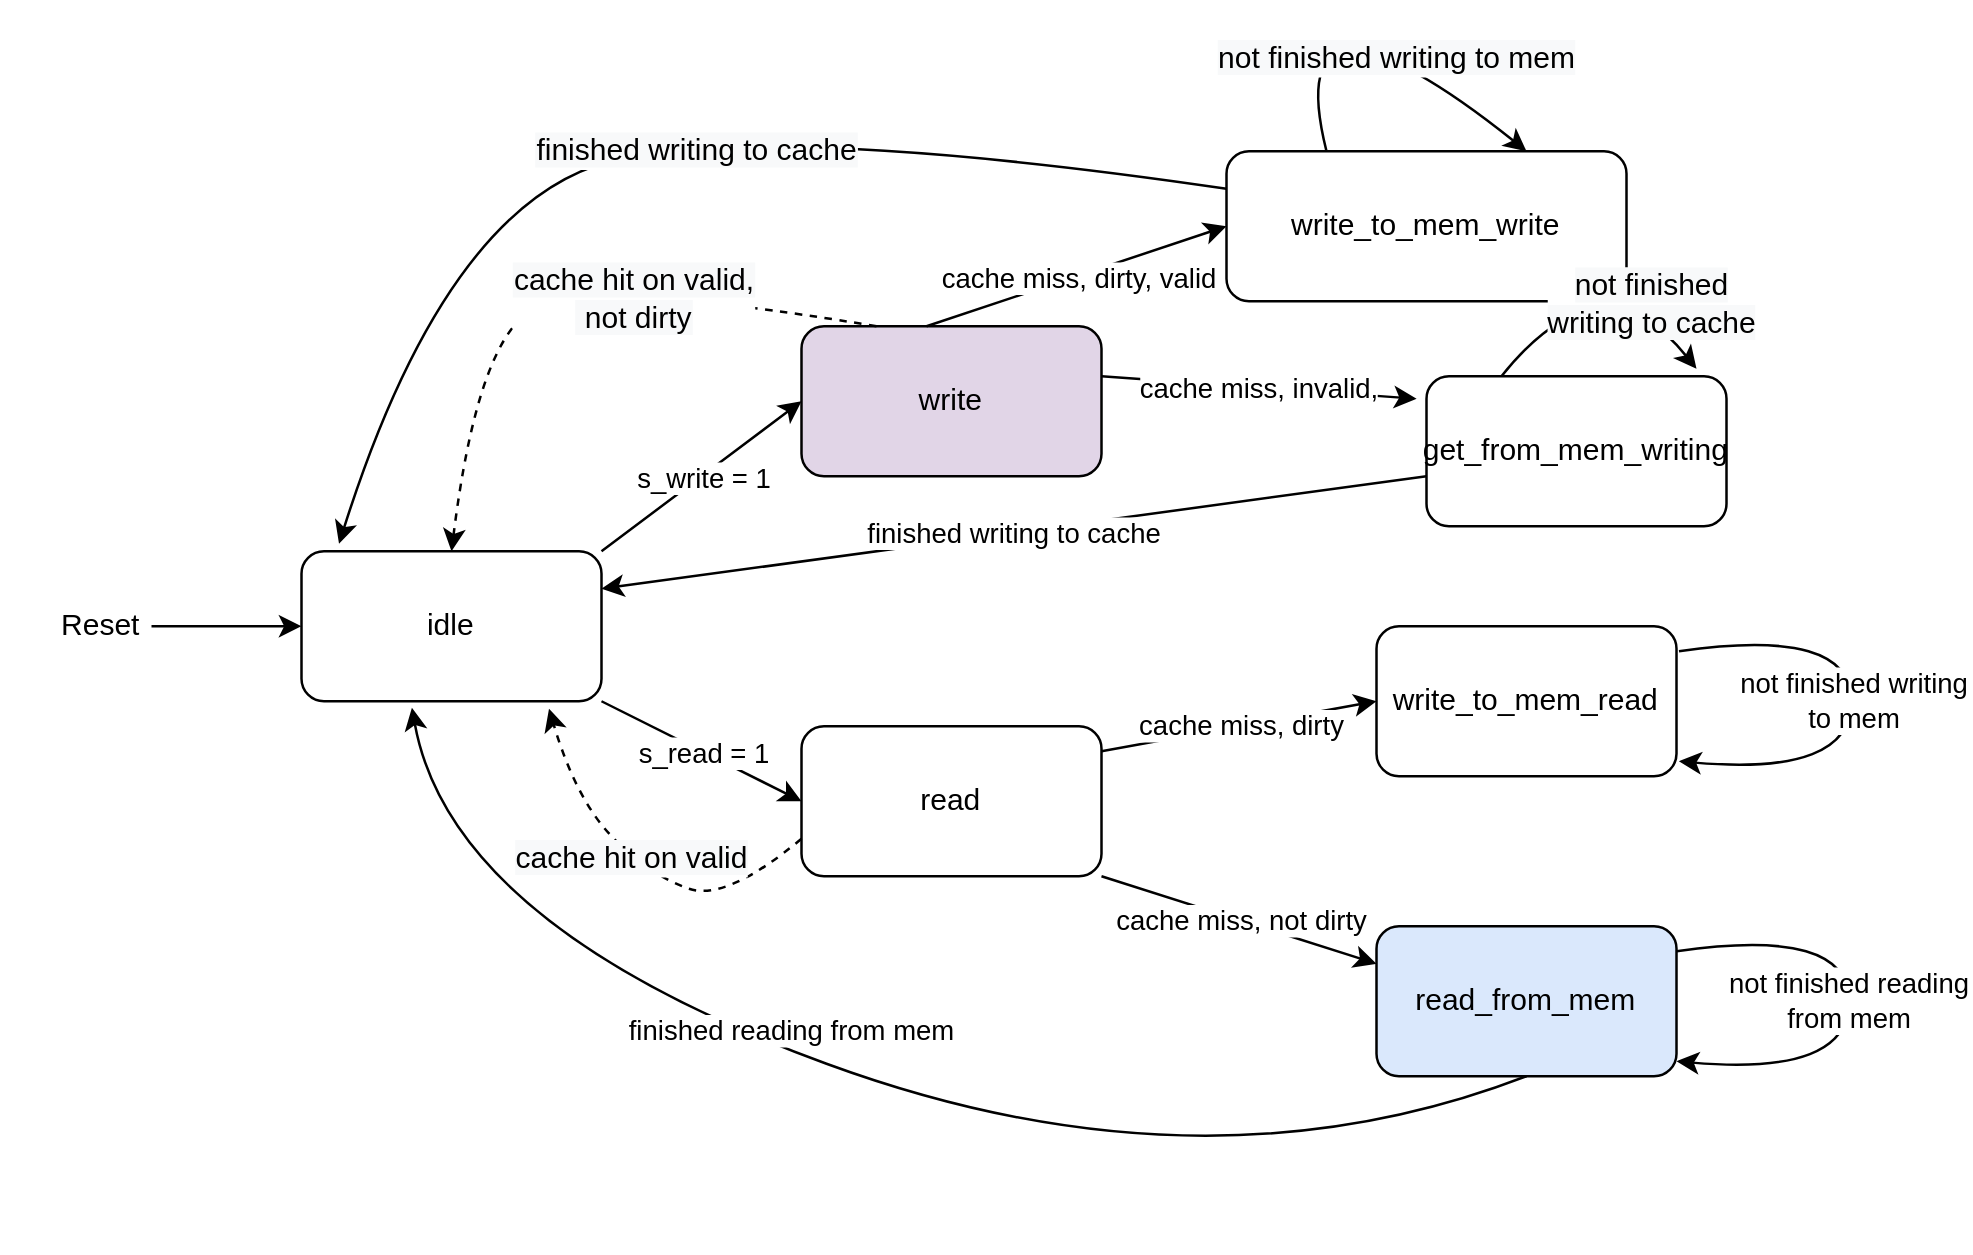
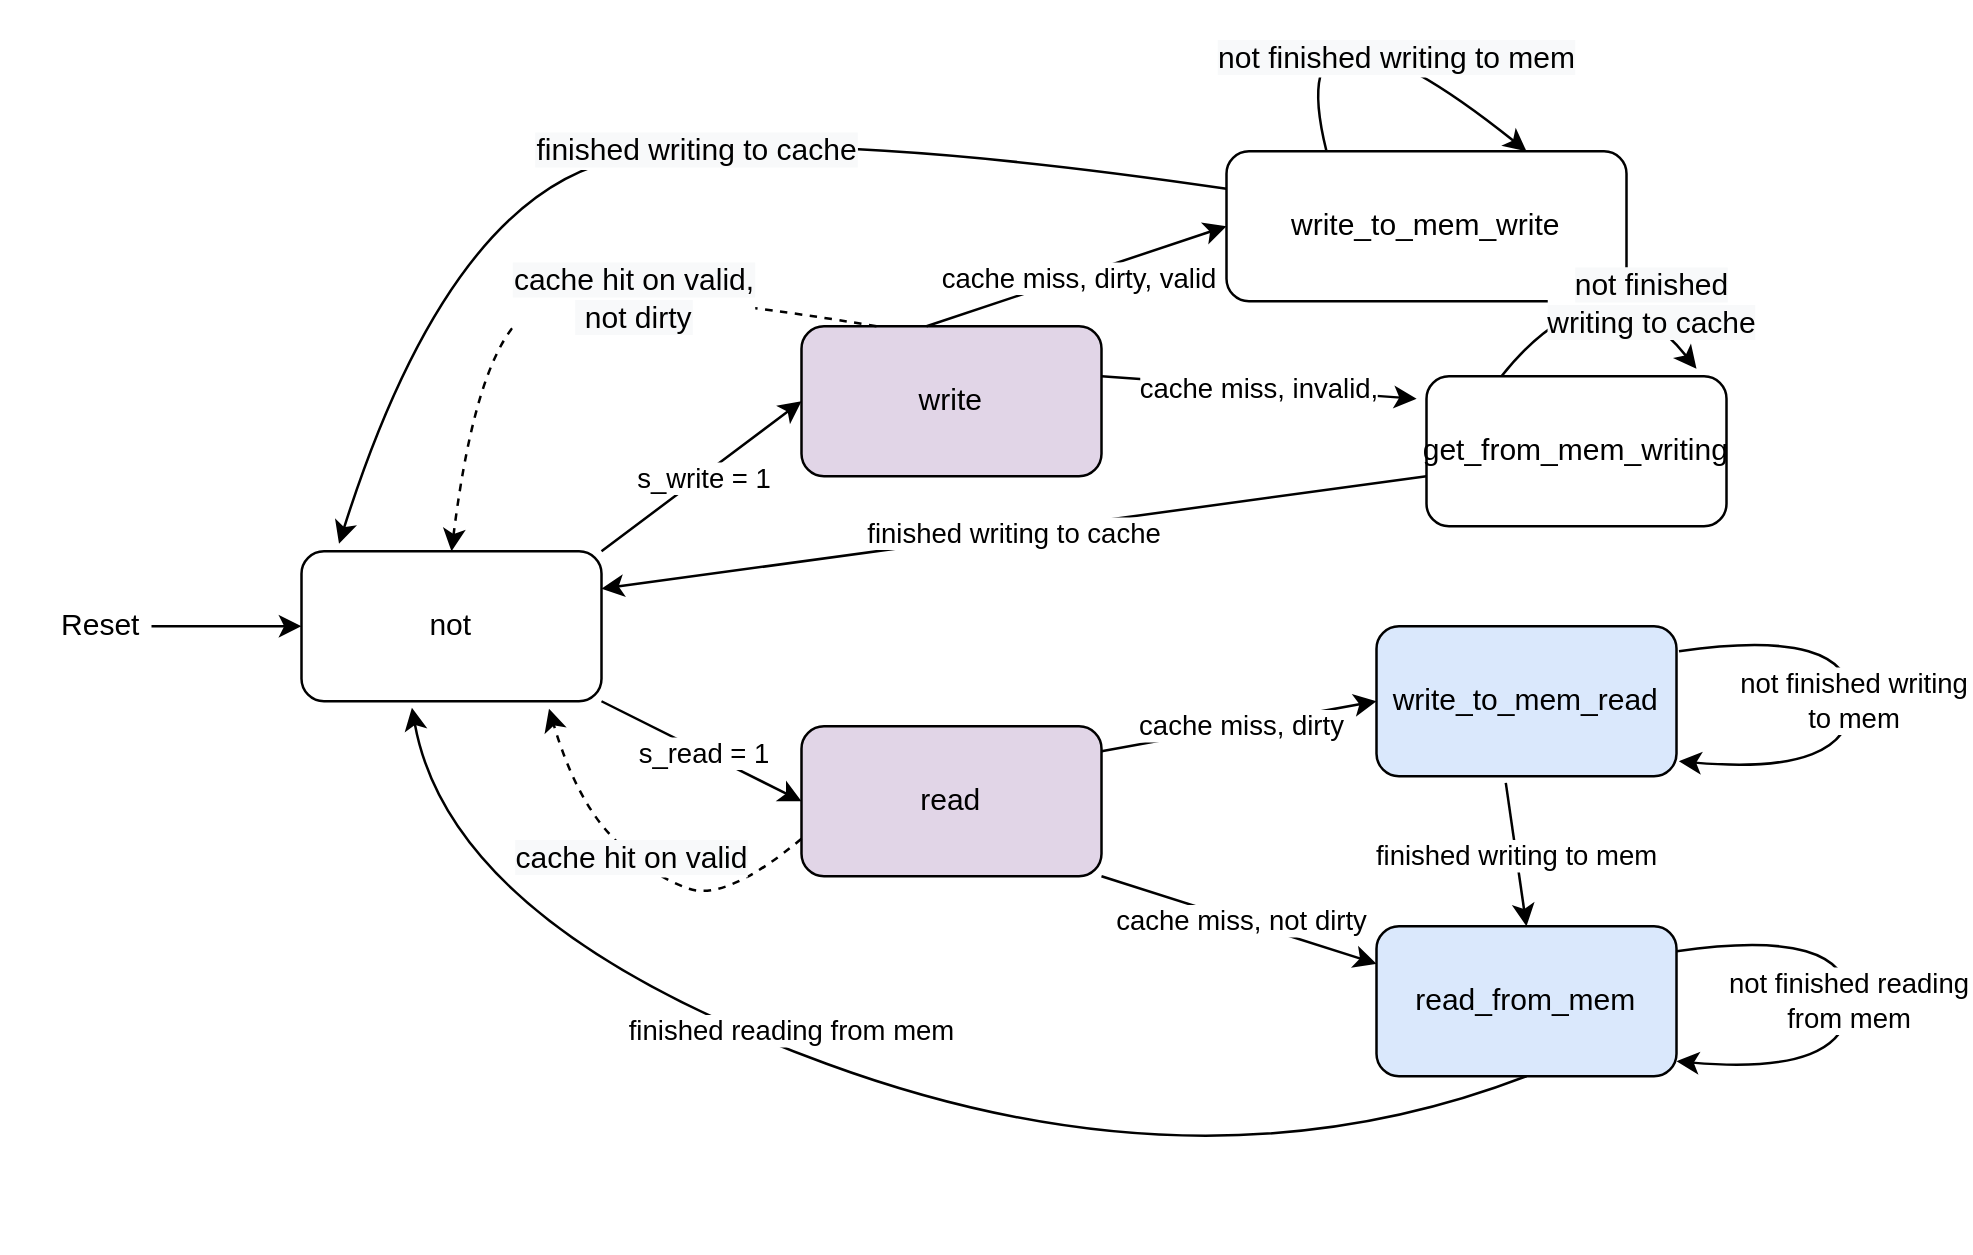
node "idle": label "idle" -> "not"
node "write_to_mem_read": fillcolor #ffffff -> #dae8fc
node "read": fillcolor #ffffff -> #e1d5e7
edge "write_to_mem_read" -> "read_from_mem": added, label "finished writing to mem"
